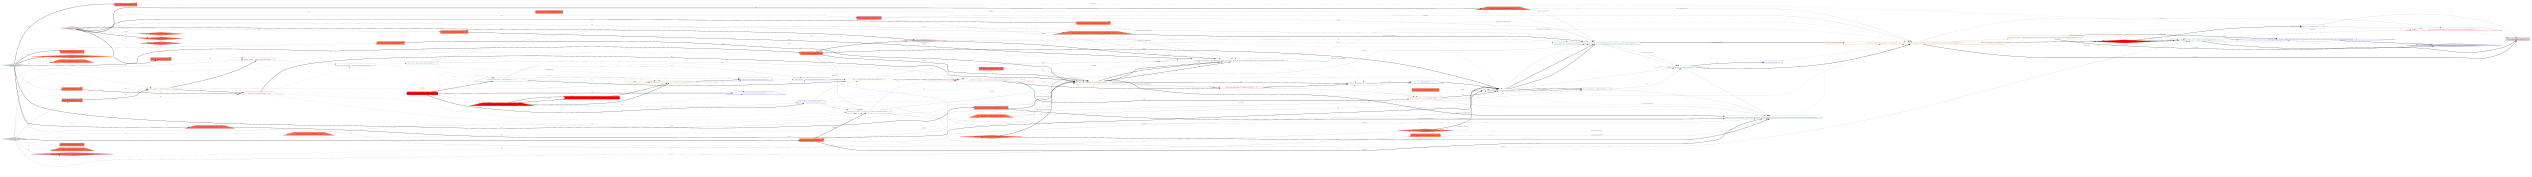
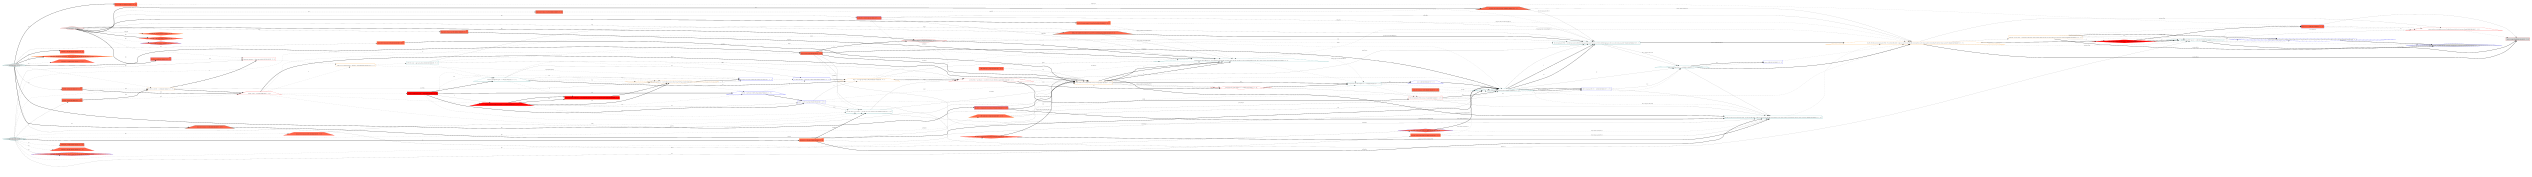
node "topProject != null@@@29@@@['1', '1', '0']": fillcolor white -> tomato
edge "newNode = tmpPlanner.findBestExp()@@@8@@@['1', '1', '0']" -> "target = newNode.getInput(0)@@@9@@@['1', '1', '0']": added
